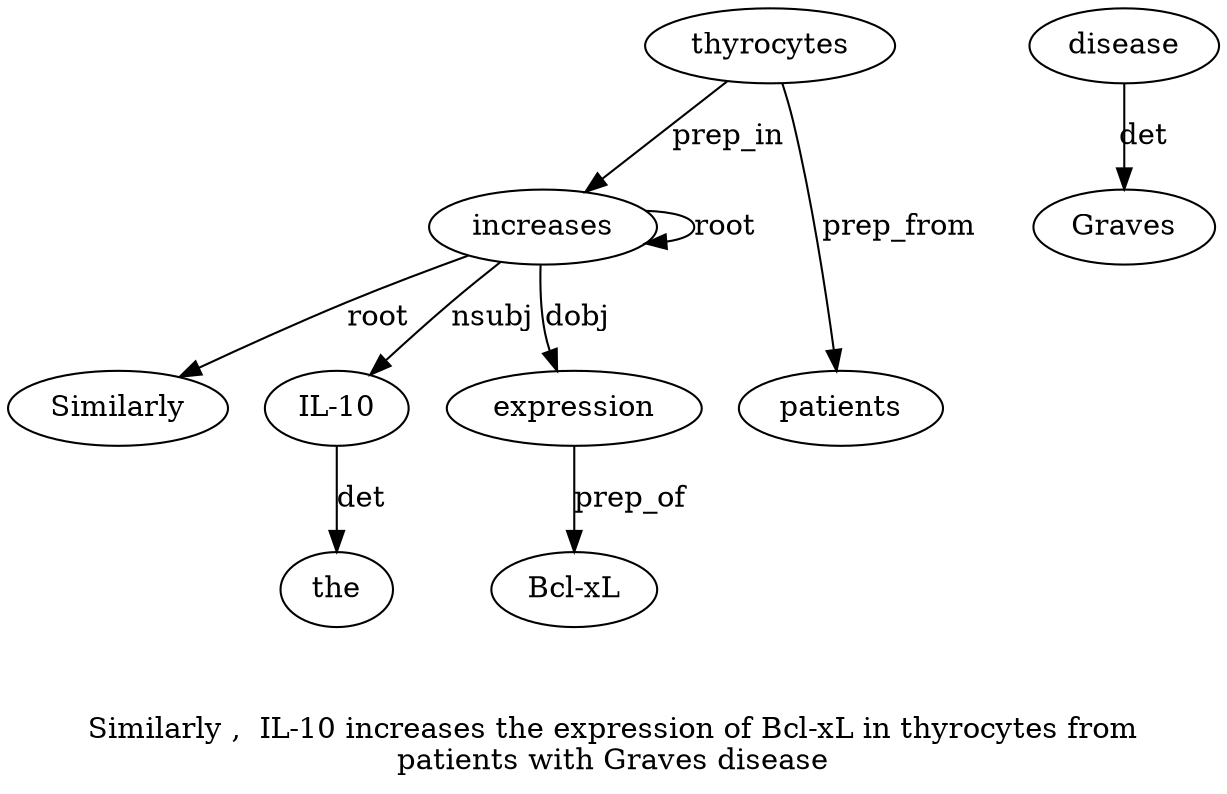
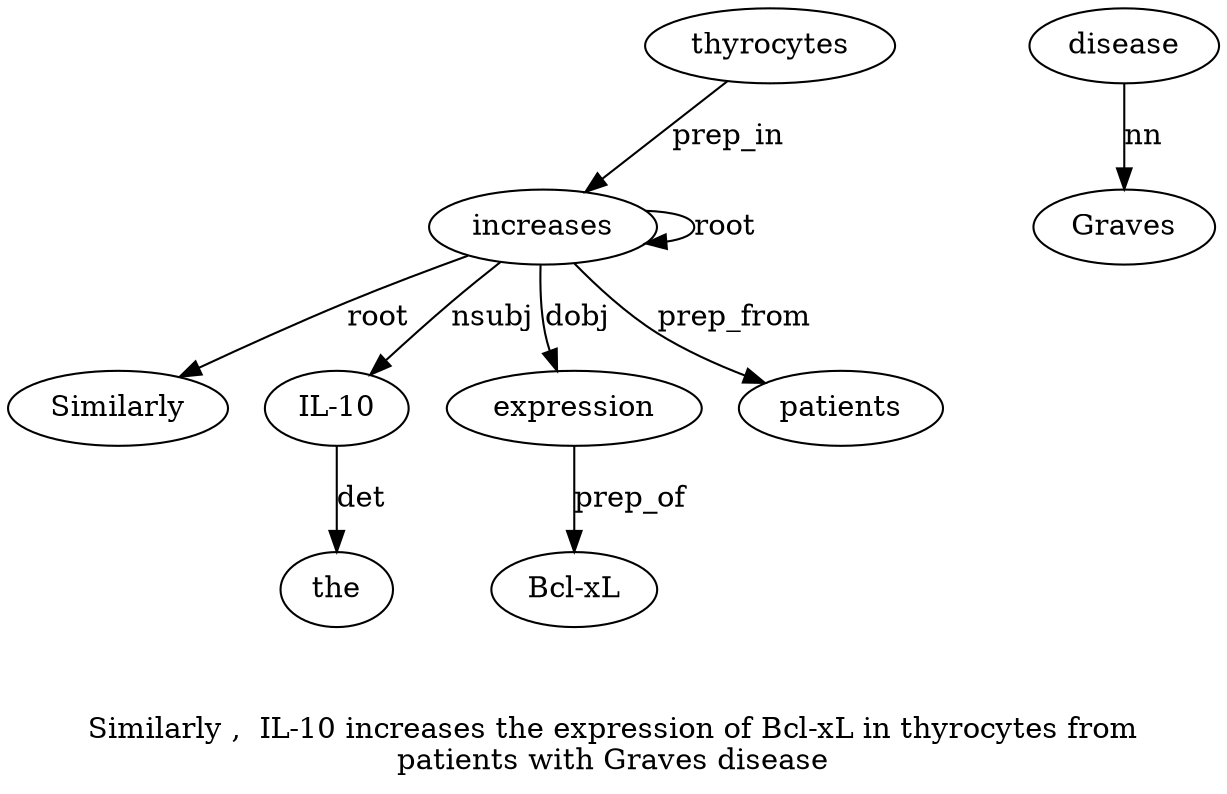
edge "disease" -> "Graves": label "det" -> "nn"
edge "thyrocytes" -> "patients": now "increases" -> "patients"
